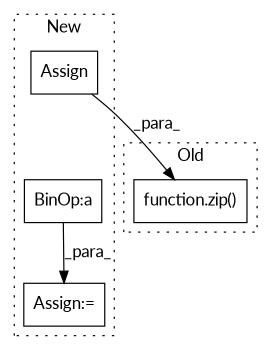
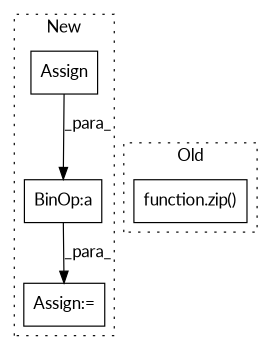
edge "Assign" -> "function.zip()": now "Assign" -> "BinOp:a"
